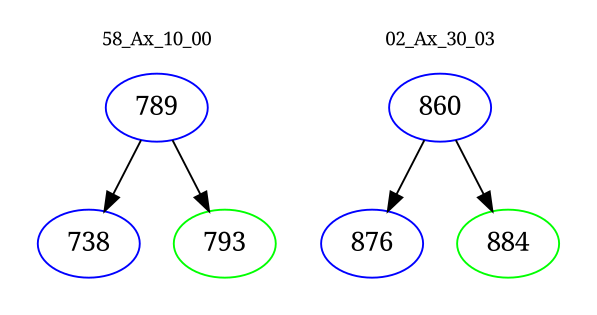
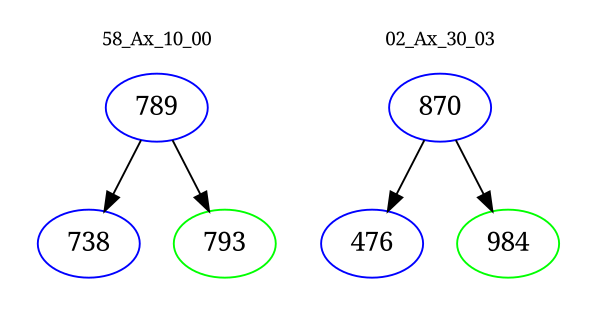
node "860": label "860" -> "870"
node "876": label "876" -> "476"
node "884": label "884" -> "984"
